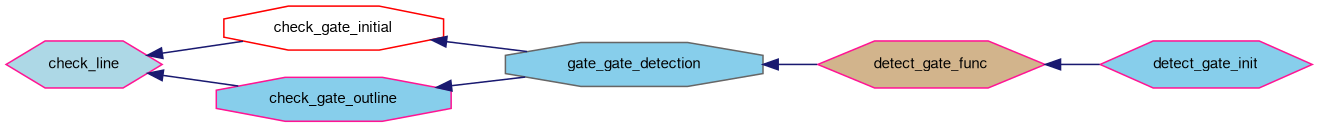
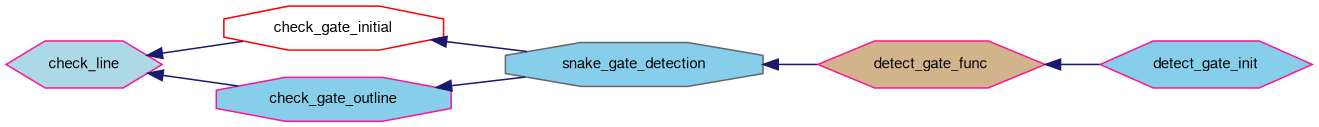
node "gate_gate_detection": label "gate_gate_detection" -> "snake_gate_detection"
